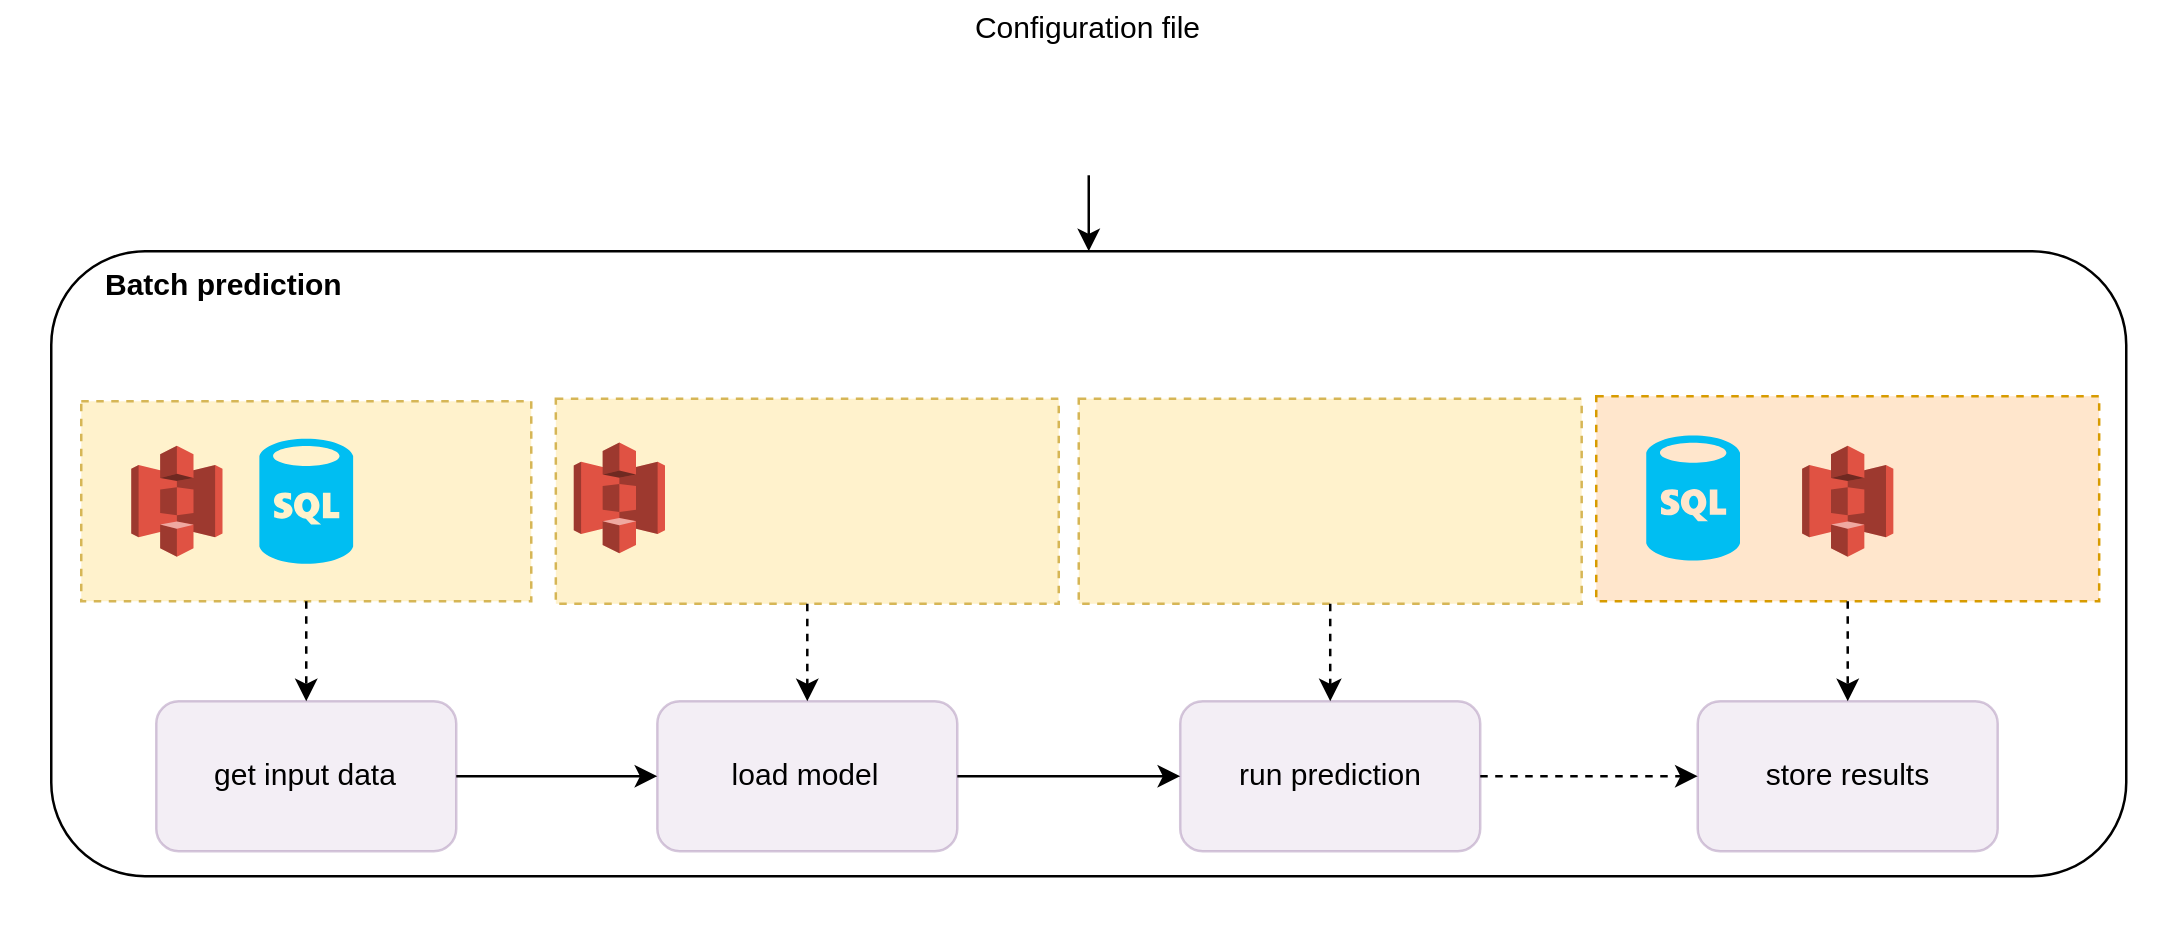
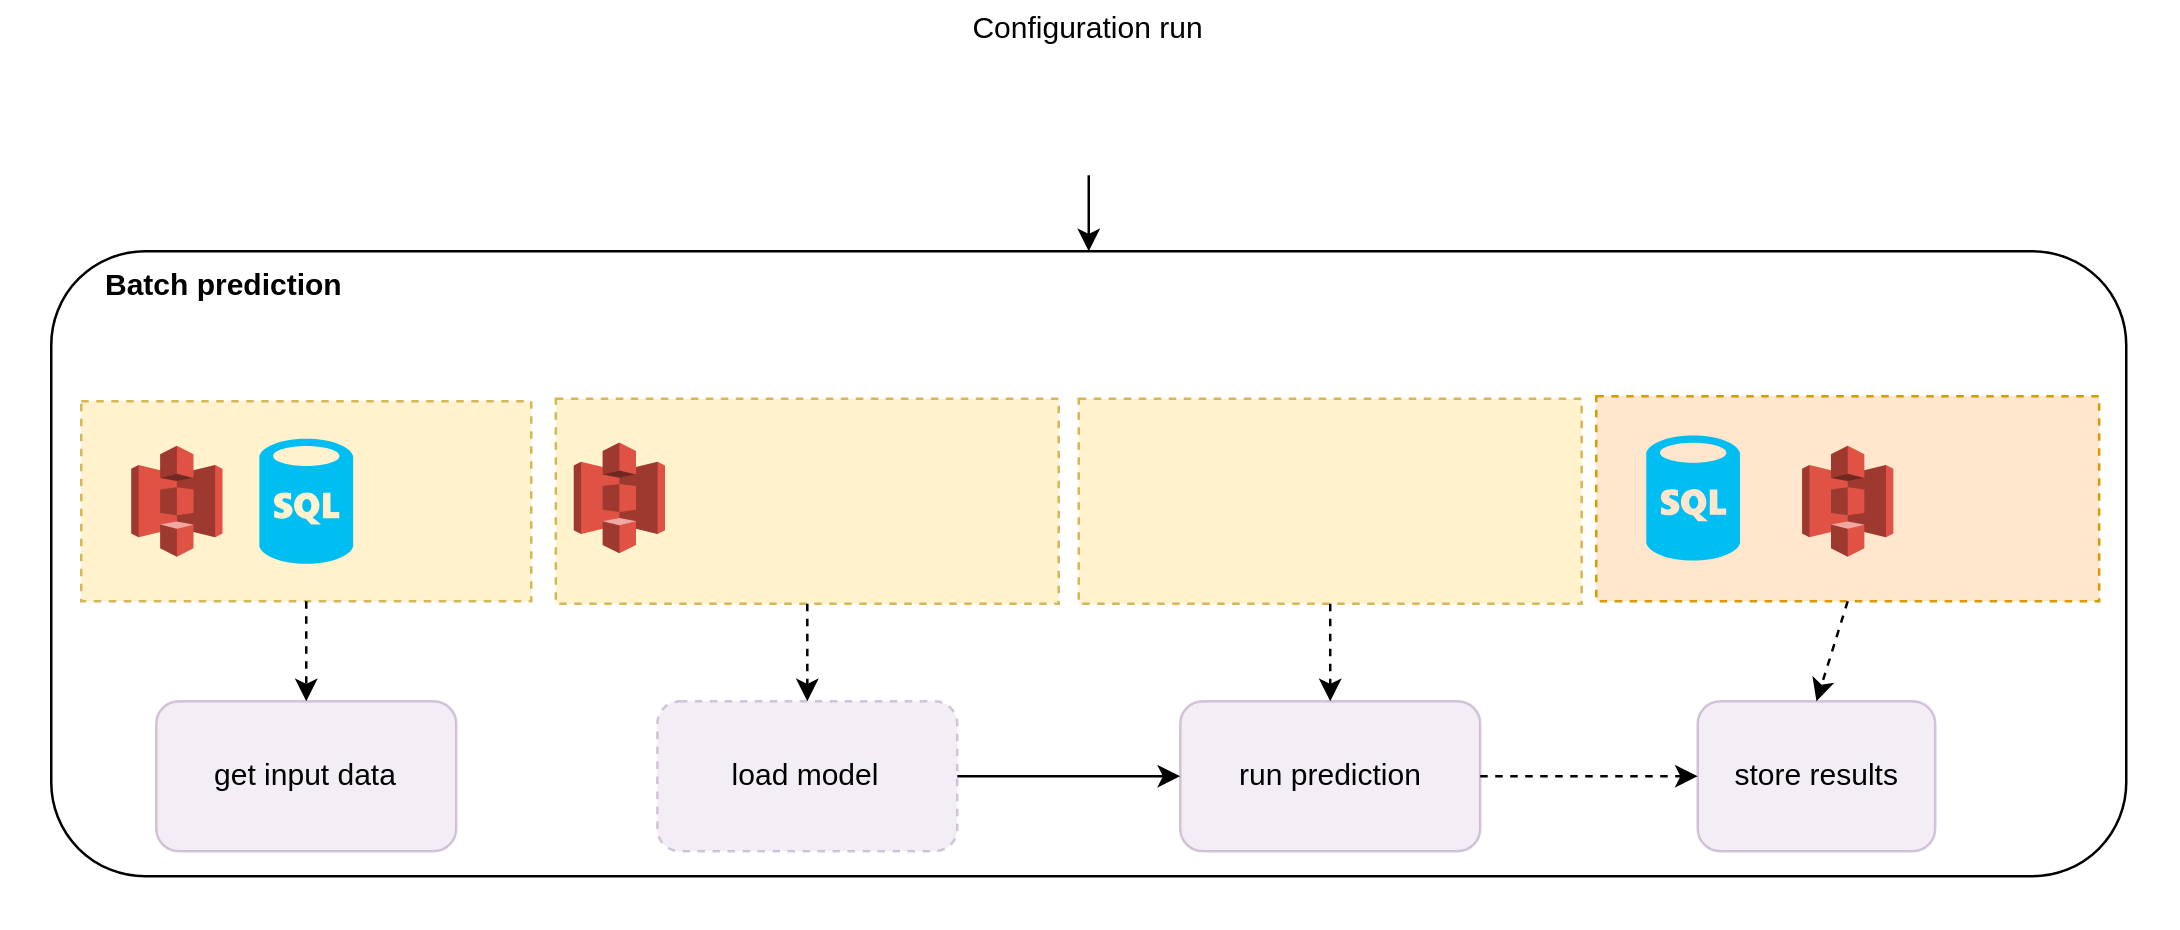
node "Configuration file": label "Configuration file" -> "Configuration run"
edge "get input data" -> "load model": removed
node "load model": style solid -> dashed
node "store results": size 300x150 -> 238x150
